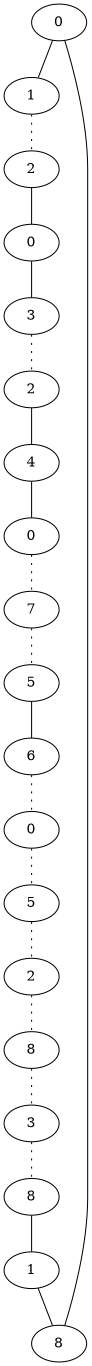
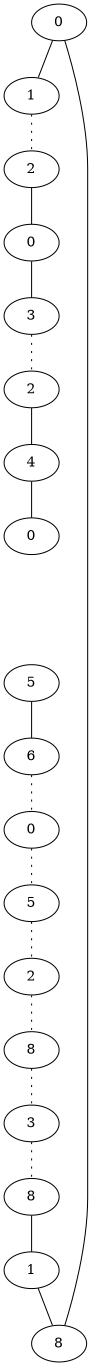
node "7": removed
